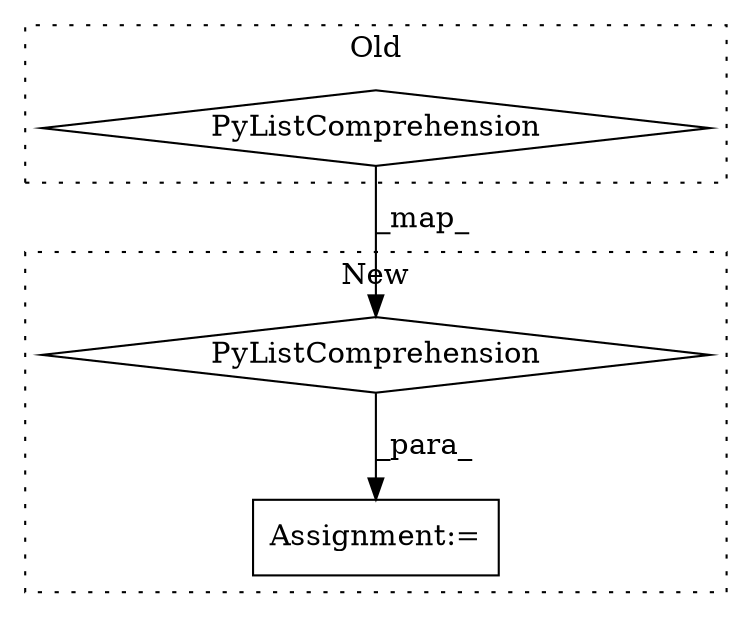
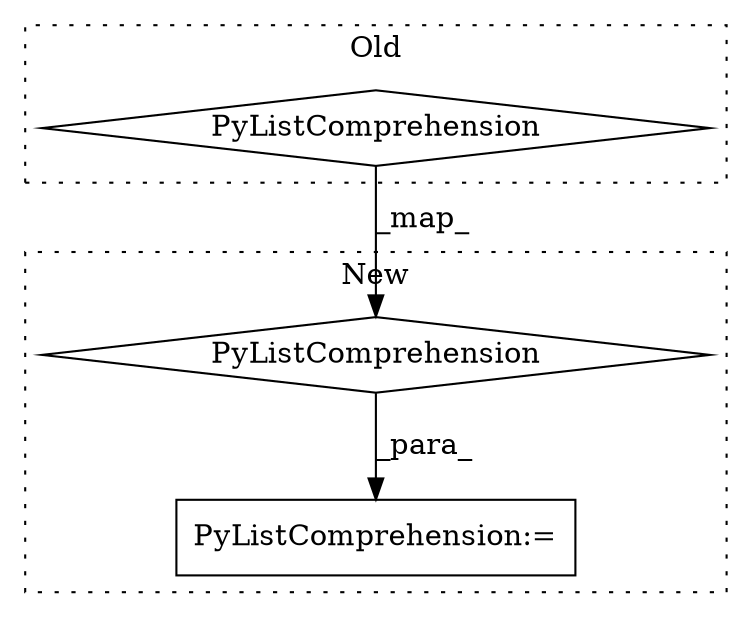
node "Assignment:=": label "Assignment:=" -> "PyListComprehension:="
